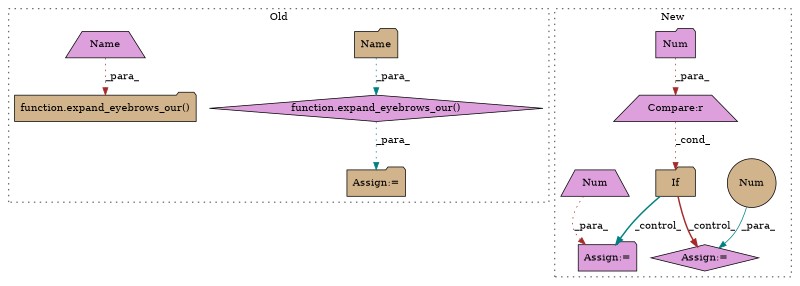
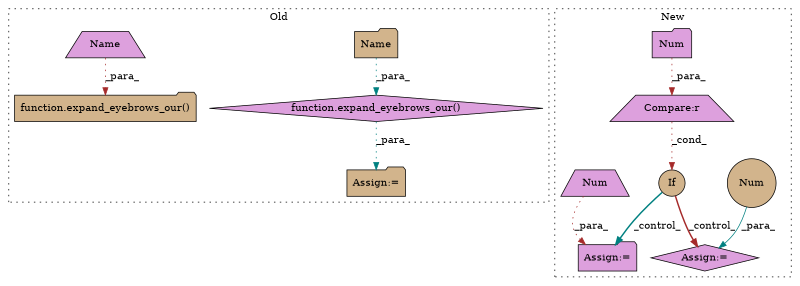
node "If": shape folder -> circle
